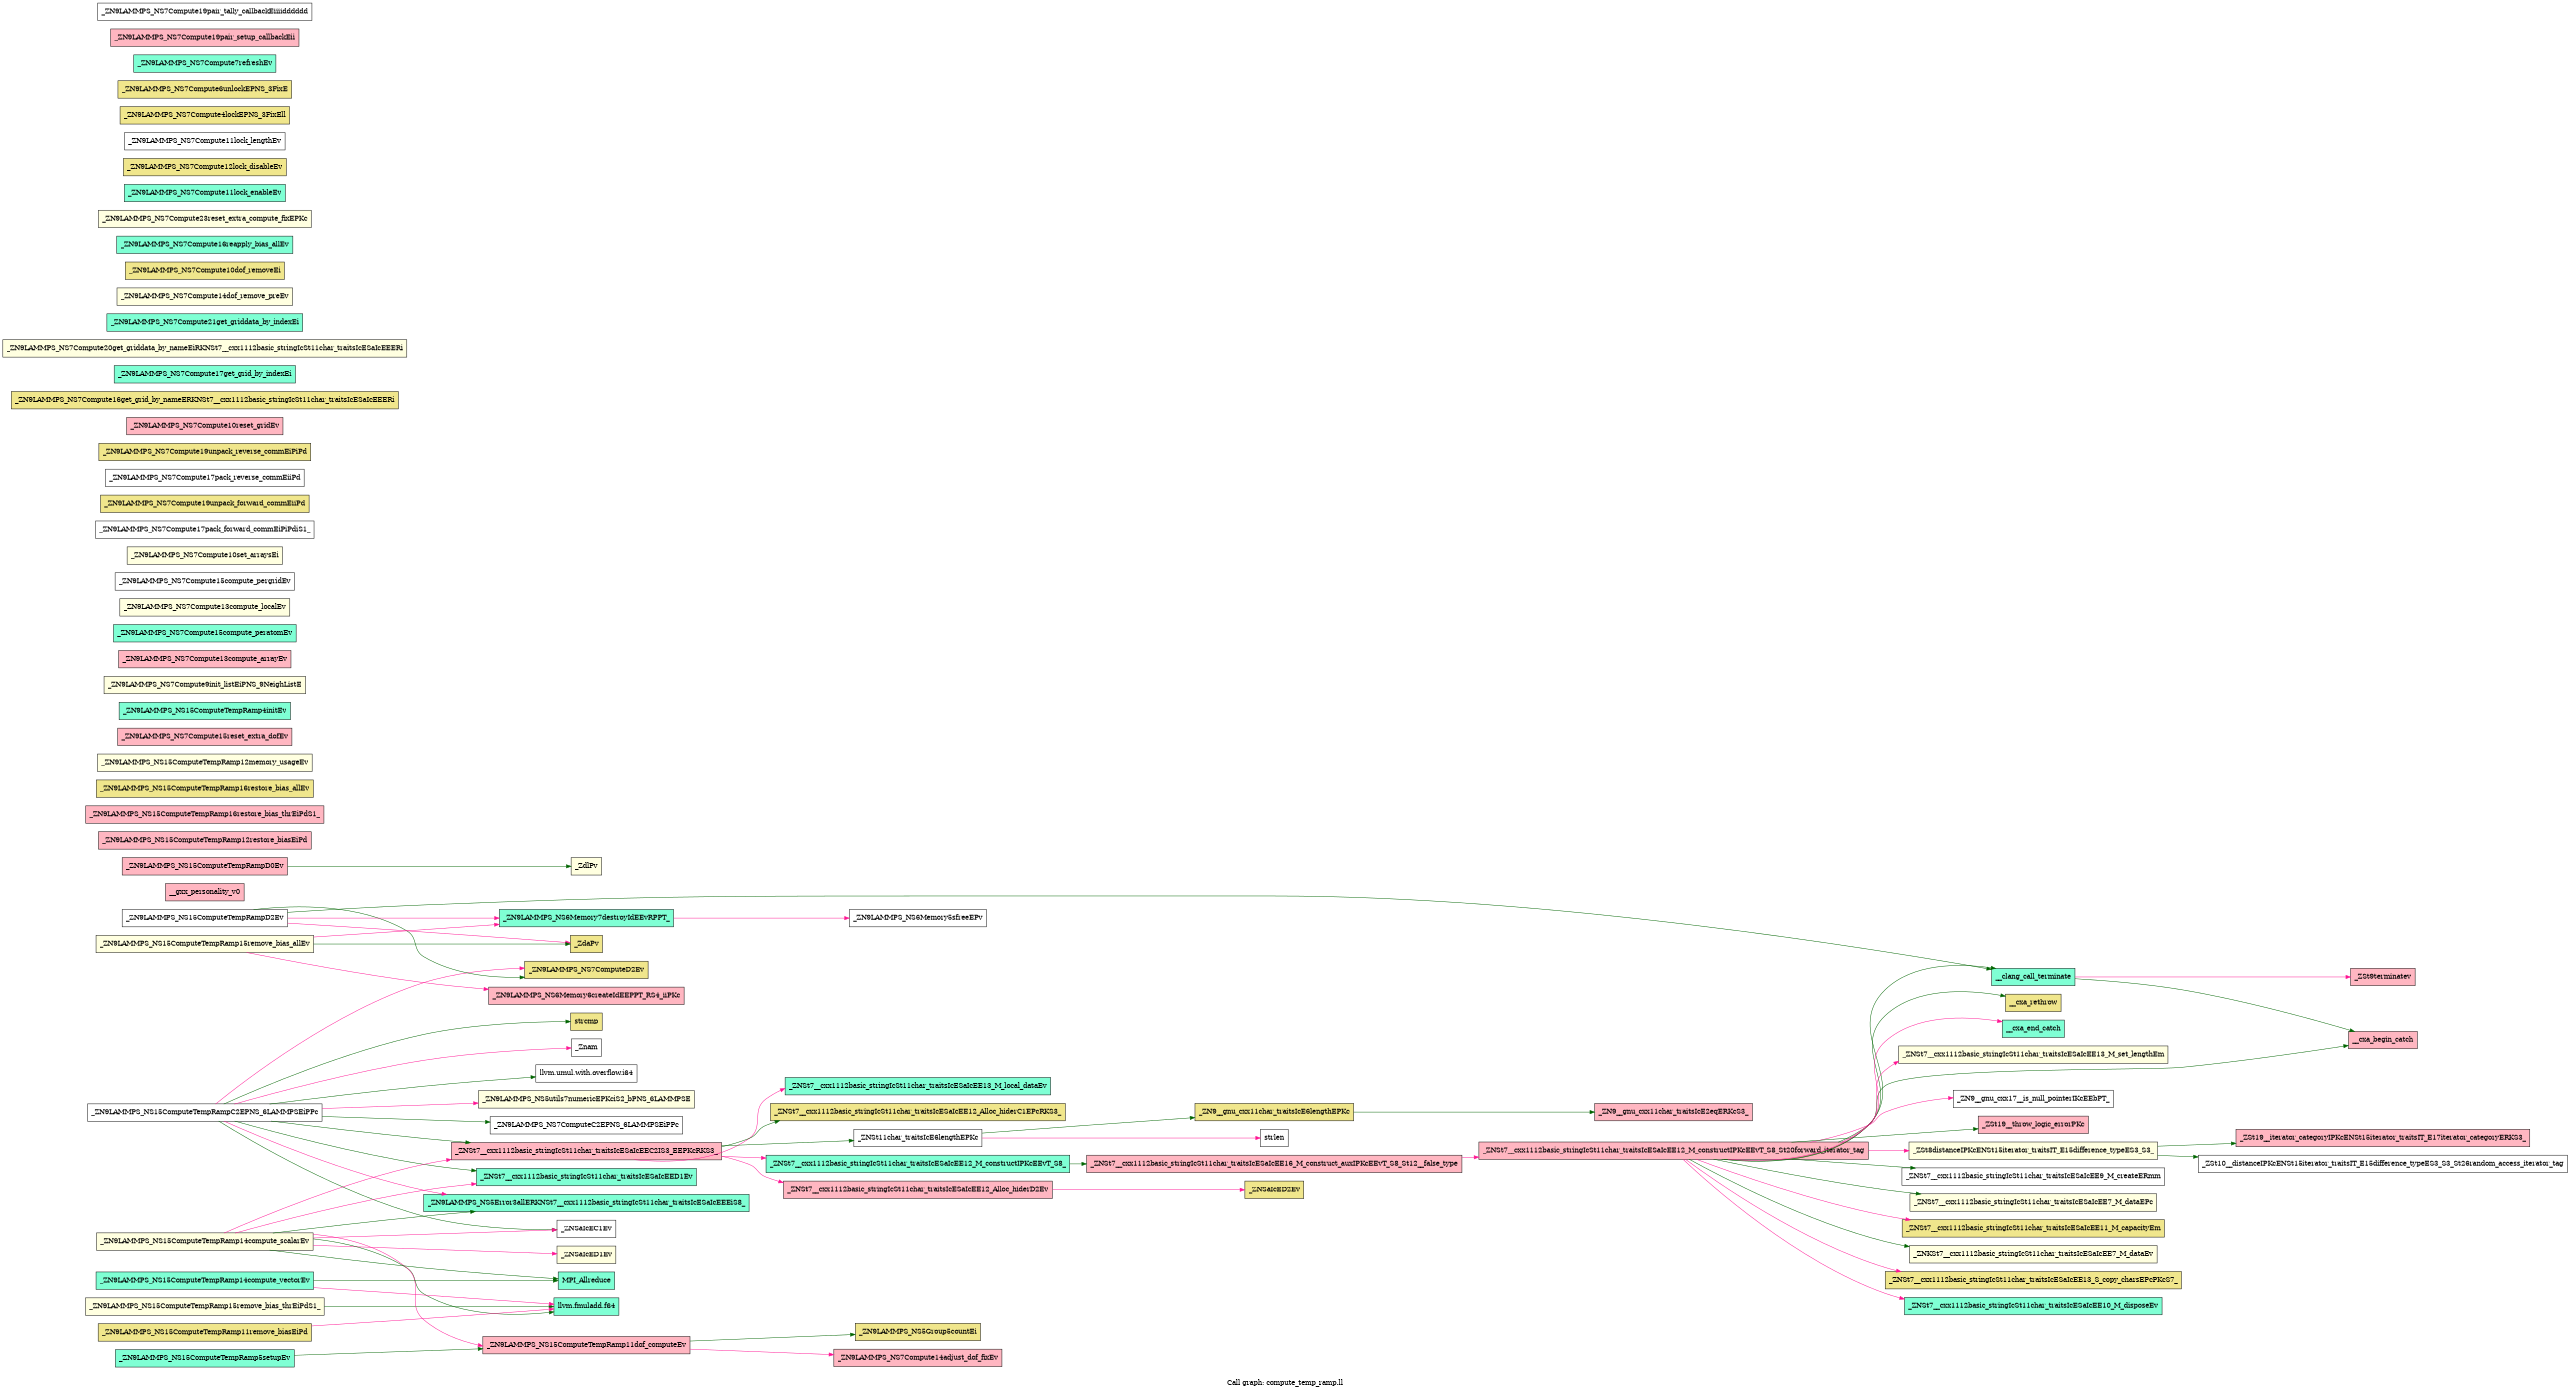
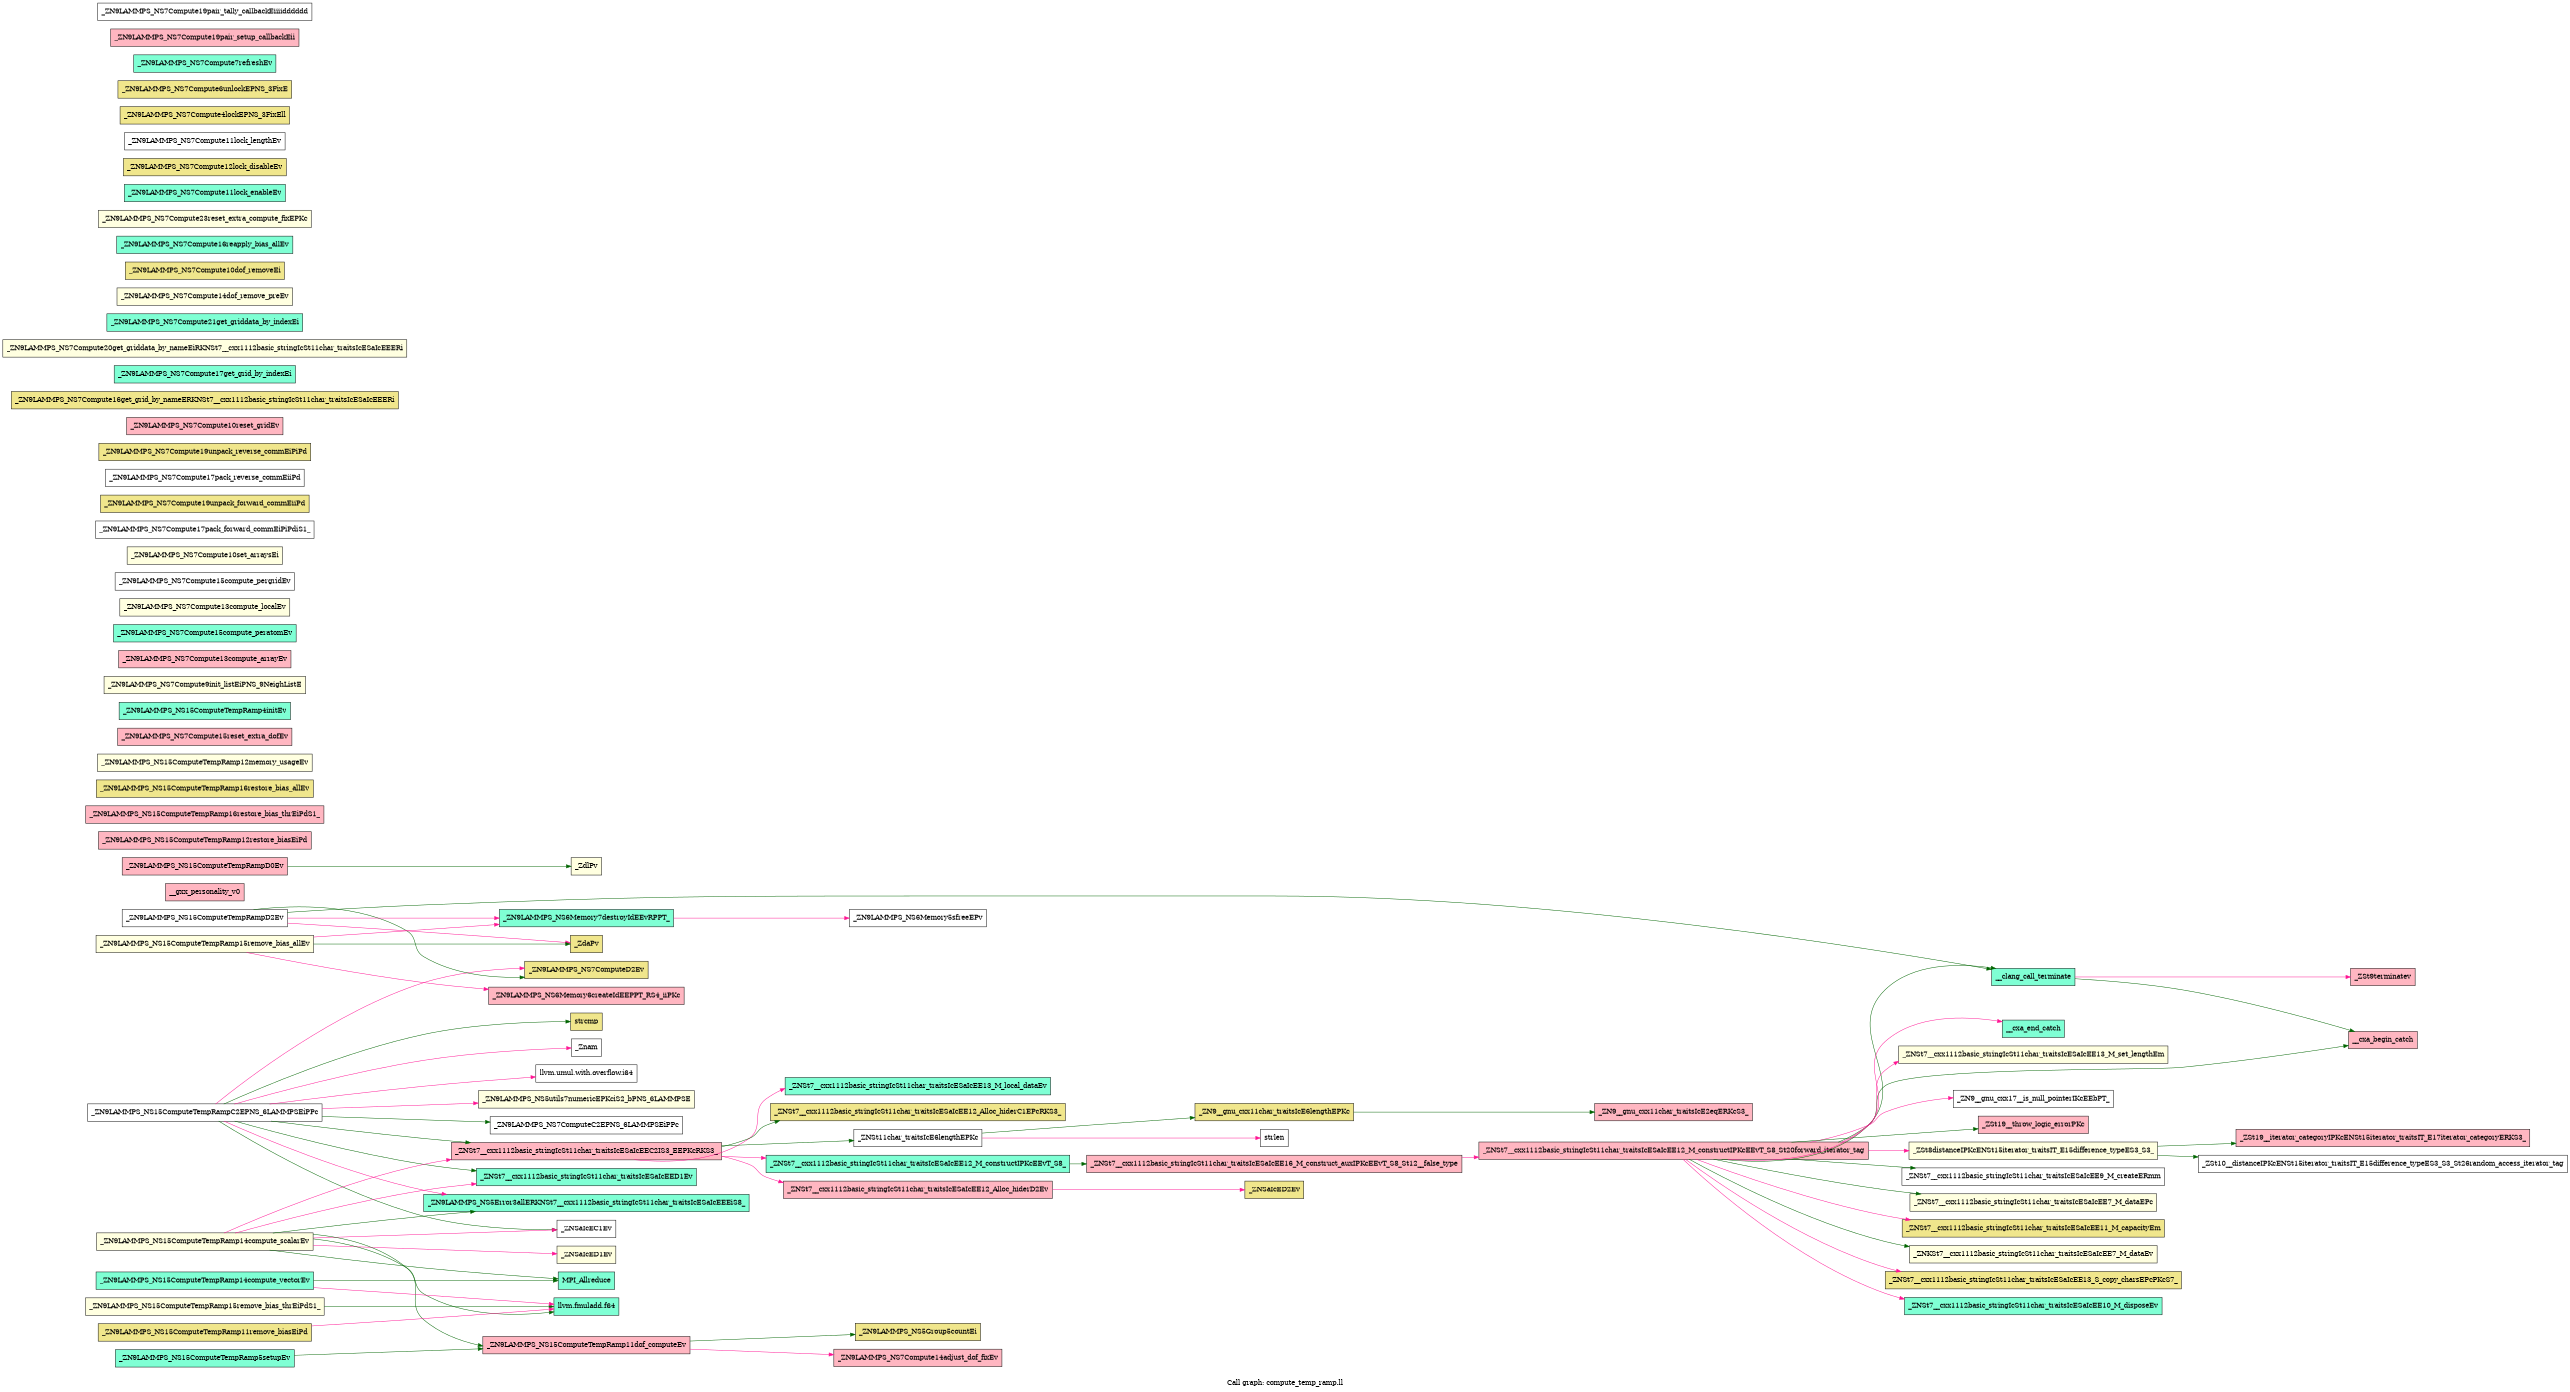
node "__cxa_rethrow": removed
edge "_ZN9LAMMPS_NS15ComputeTempRampC2EPNS_6LAMMPSEiPPc" -> "llvm.umul.with.overflow.i64": color darkgreen -> deeppink
edge "_ZN9LAMMPS_NS15ComputeTempRamp14compute_scalarEv" -> "_ZN9LAMMPS_NS15ComputeTempRamp11dof_computeEv": color deeppink -> darkgreen
